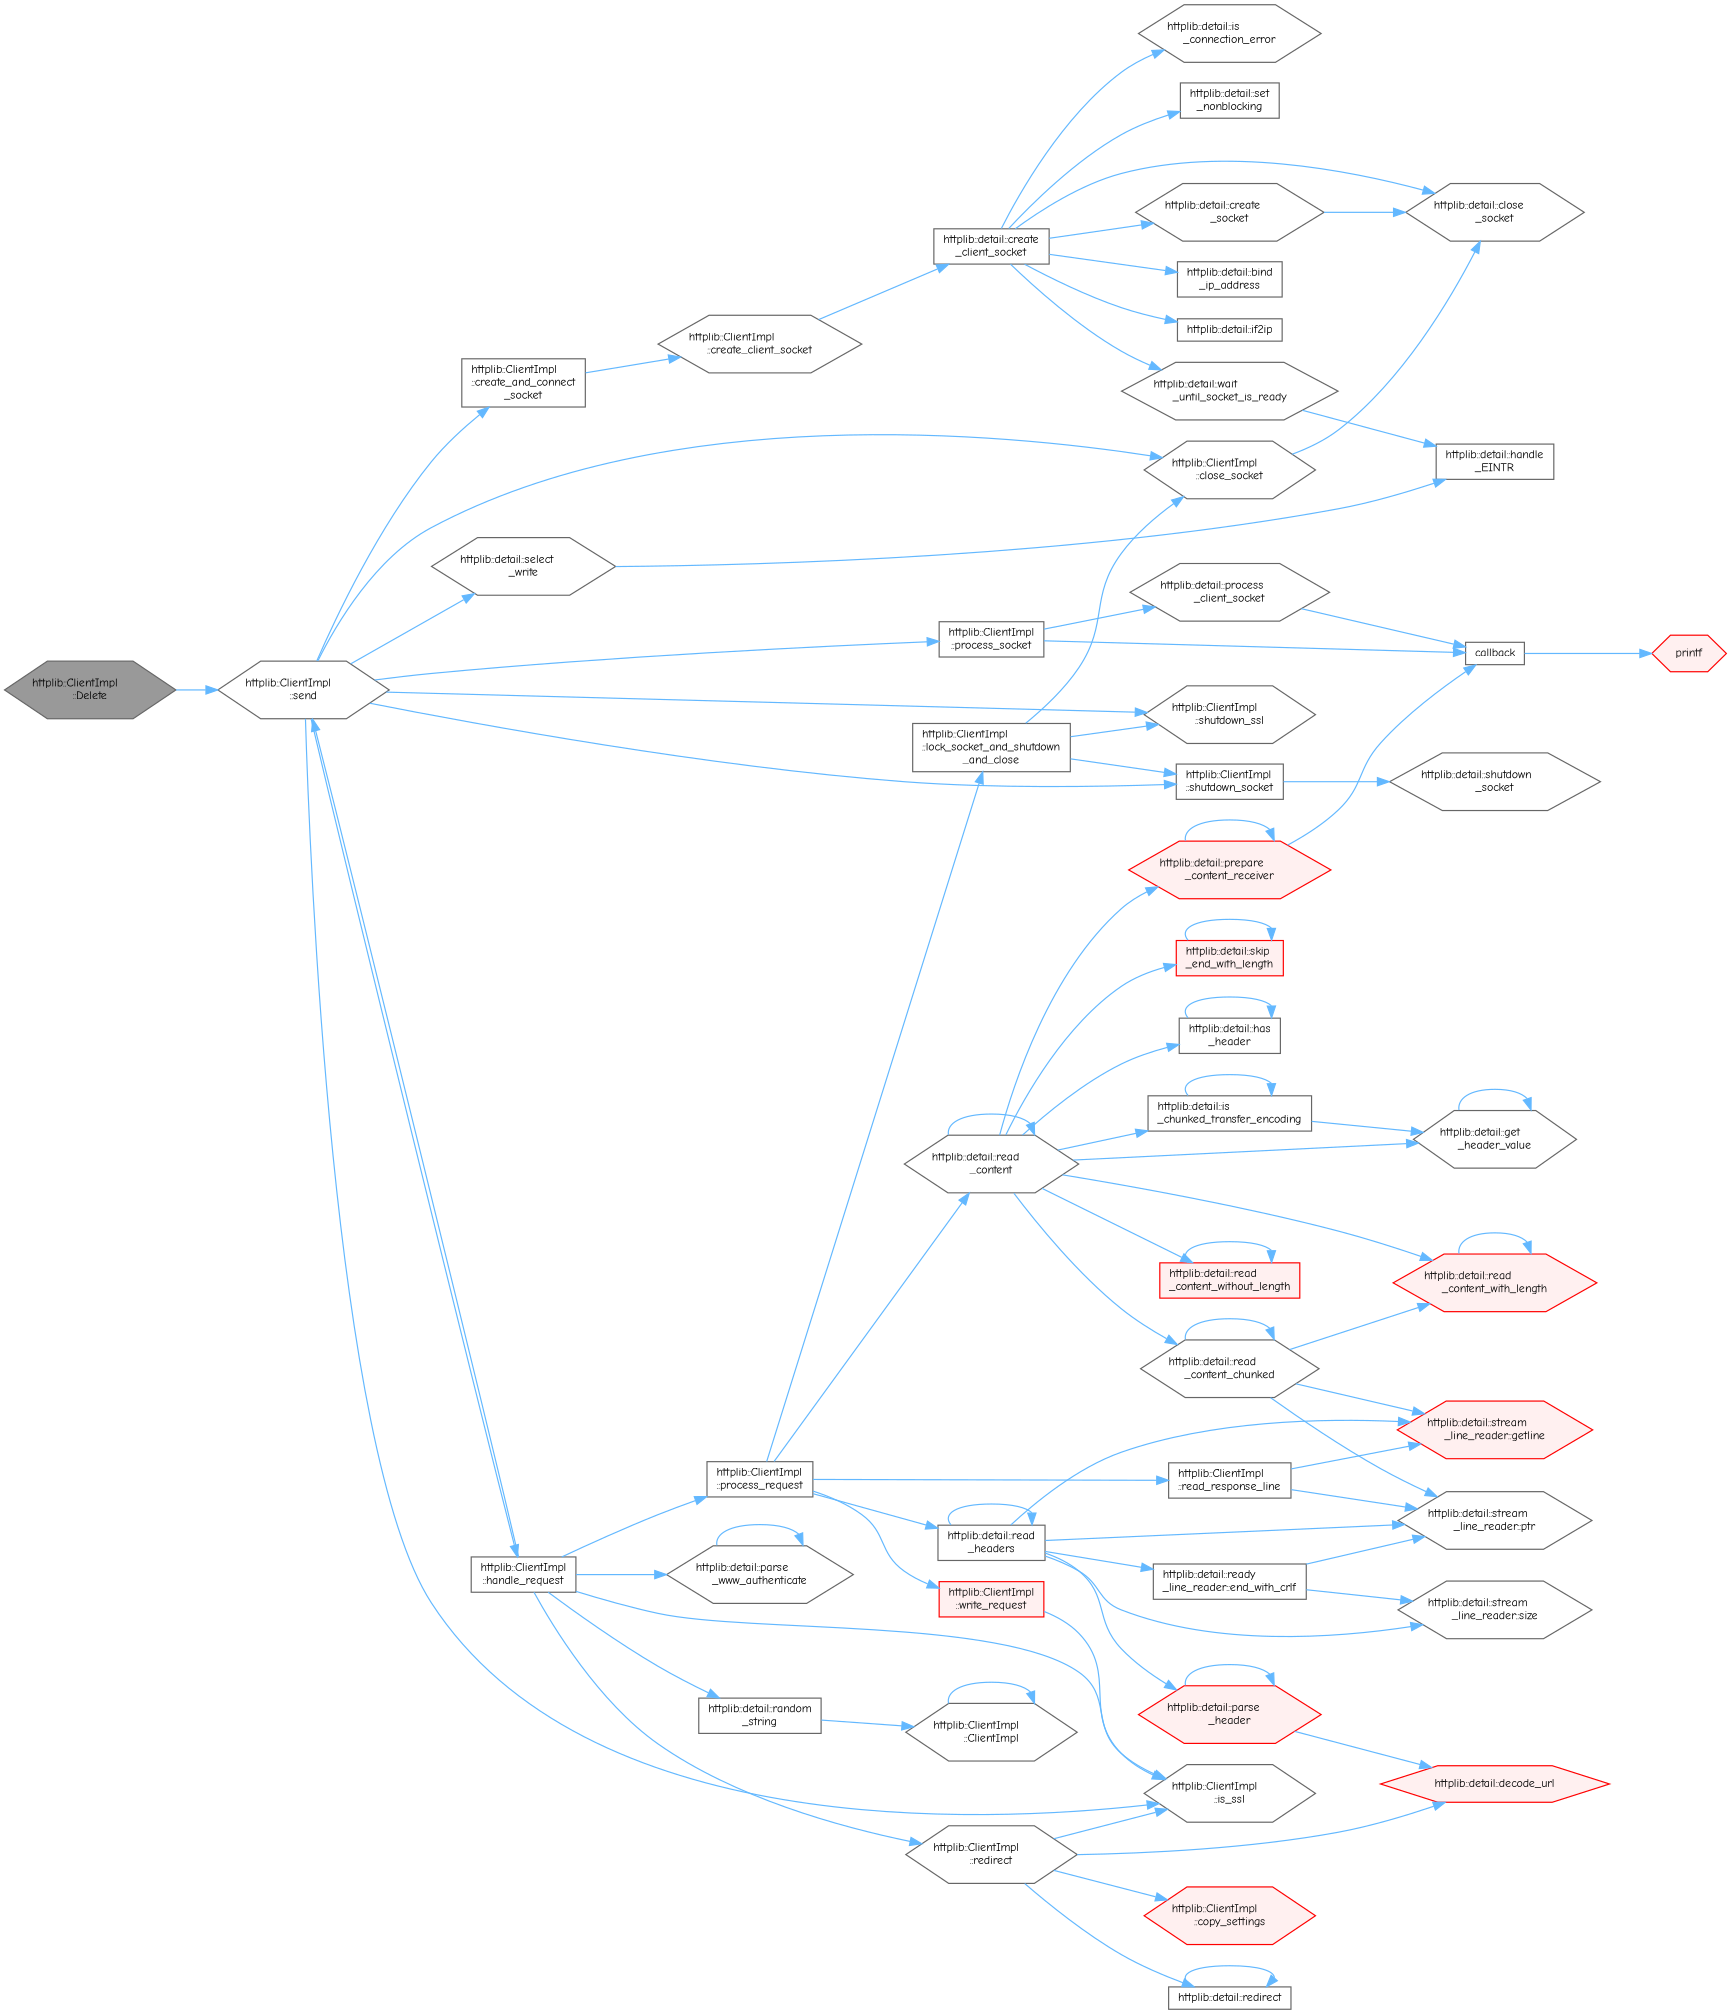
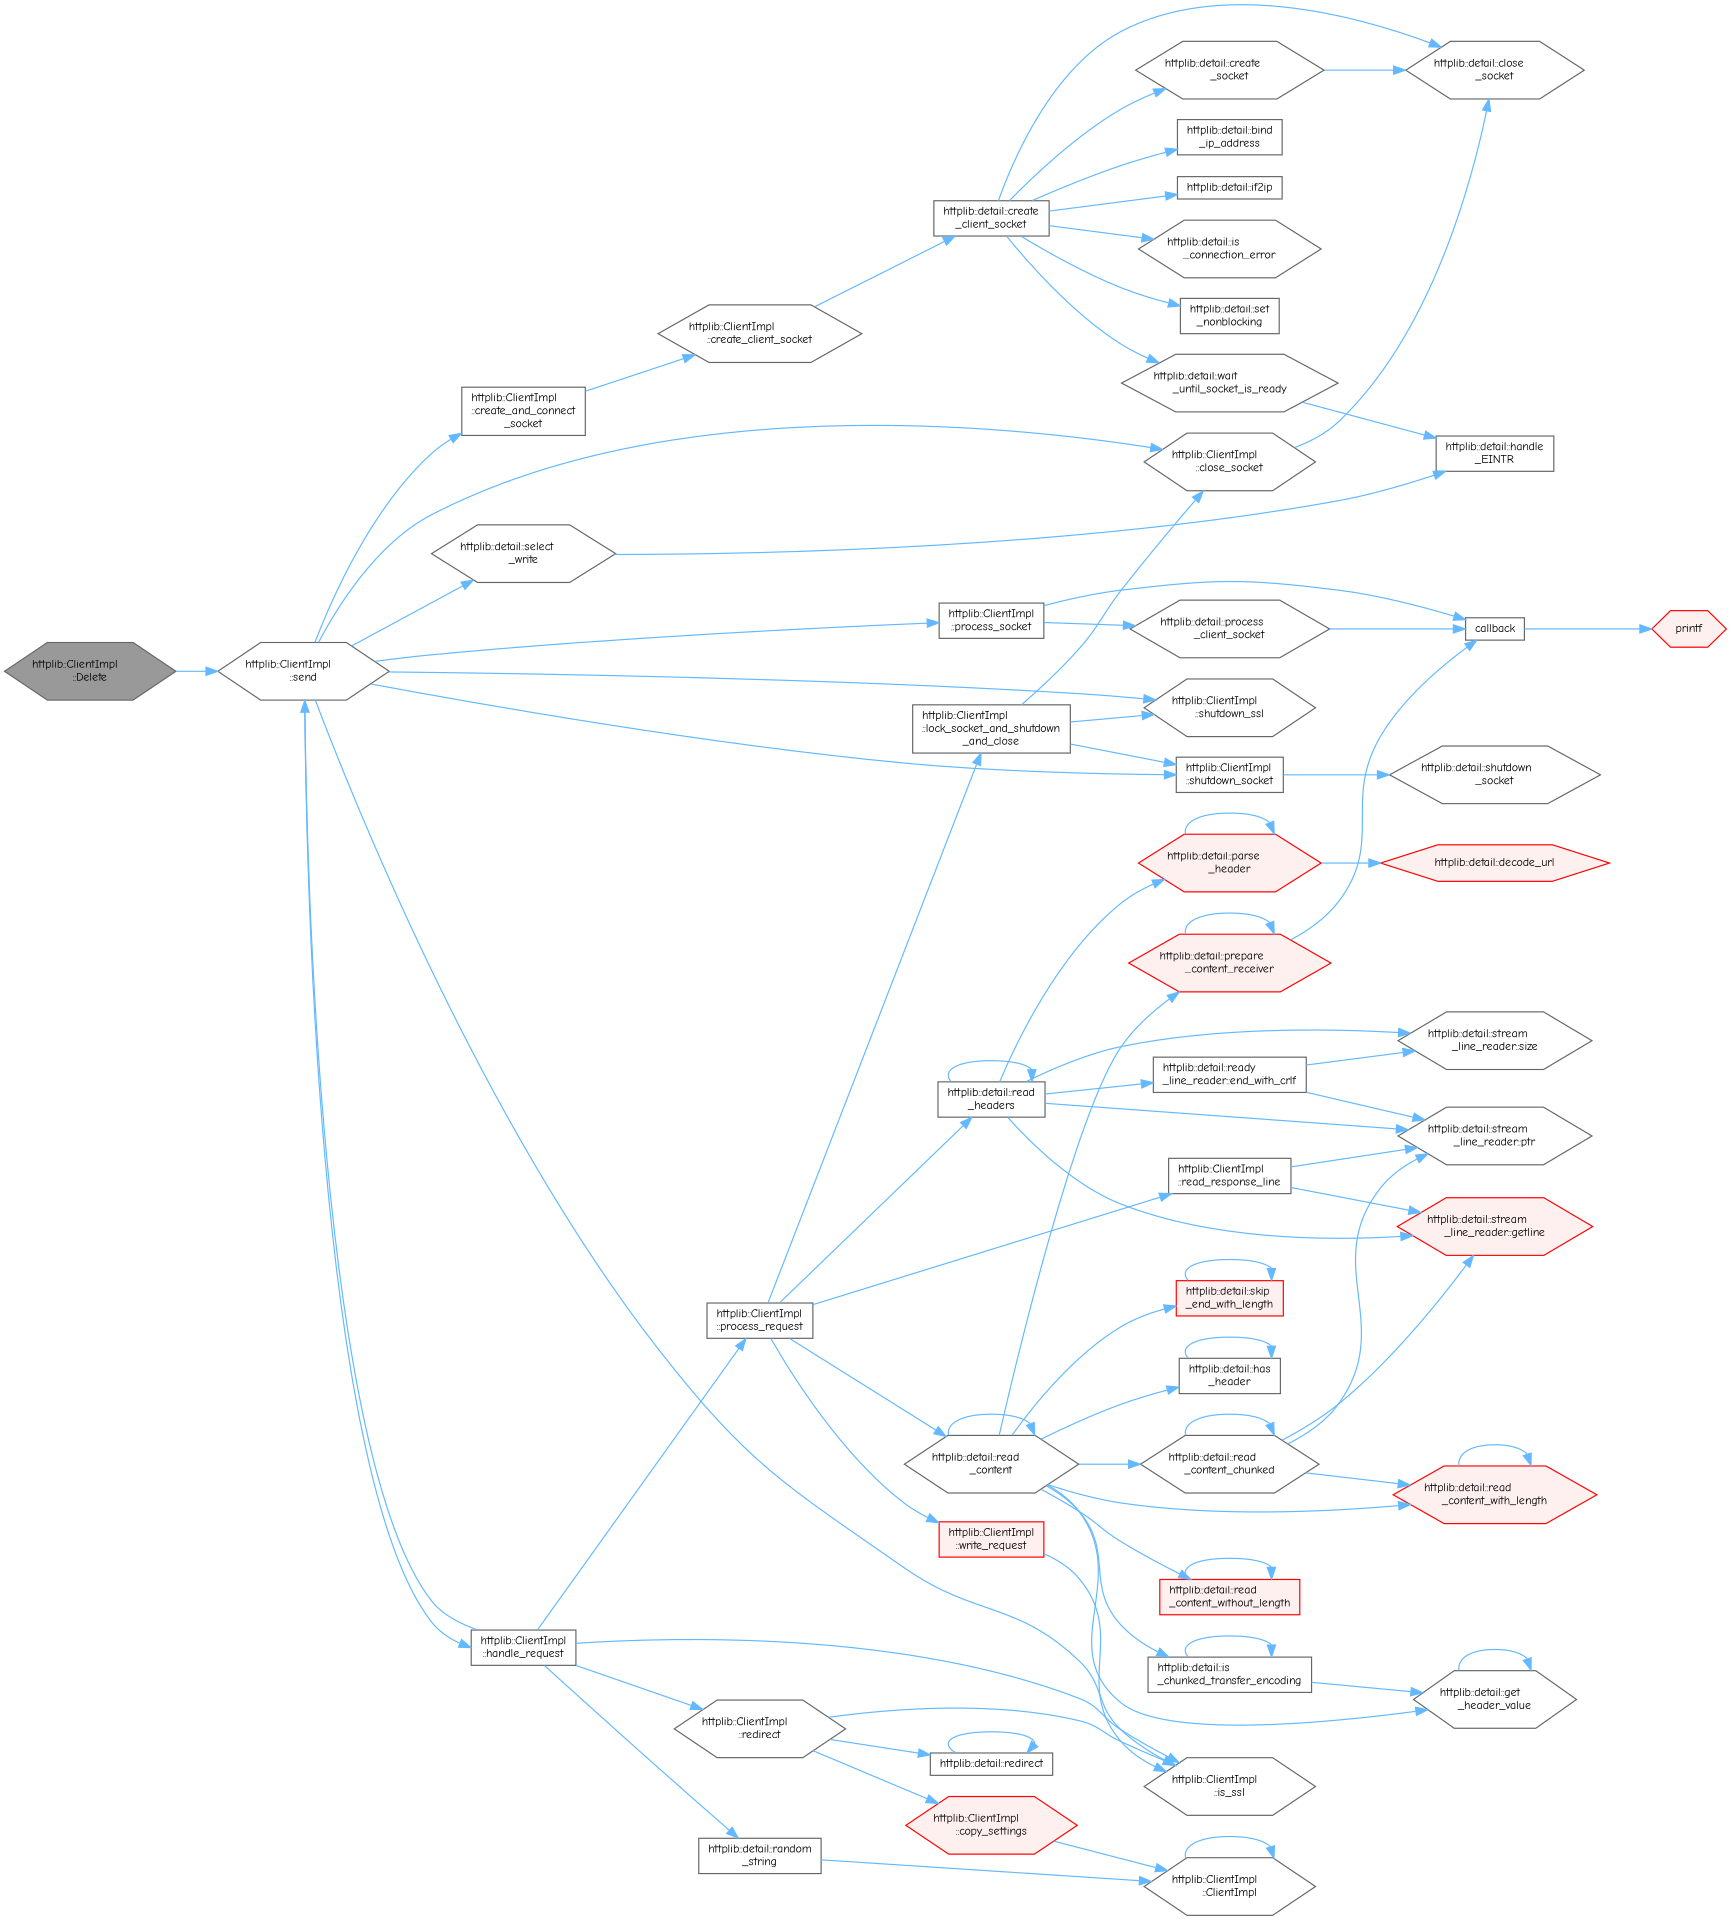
node "httplib::detail::parse _www_authenticate": removed
edge "httplib::ClientImpl ::redirect" -> "httplib::detail::decode_url": removed
edge "httplib::ClientImpl ::copy_settings" -> "httplib::ClientImpl ::ClientImpl": added
